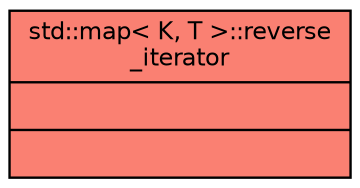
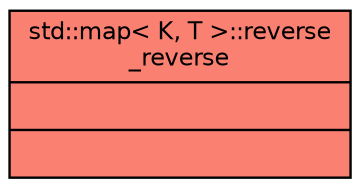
node "std::map< K, T >::reverse": text "_iterator" -> "_reverse"
